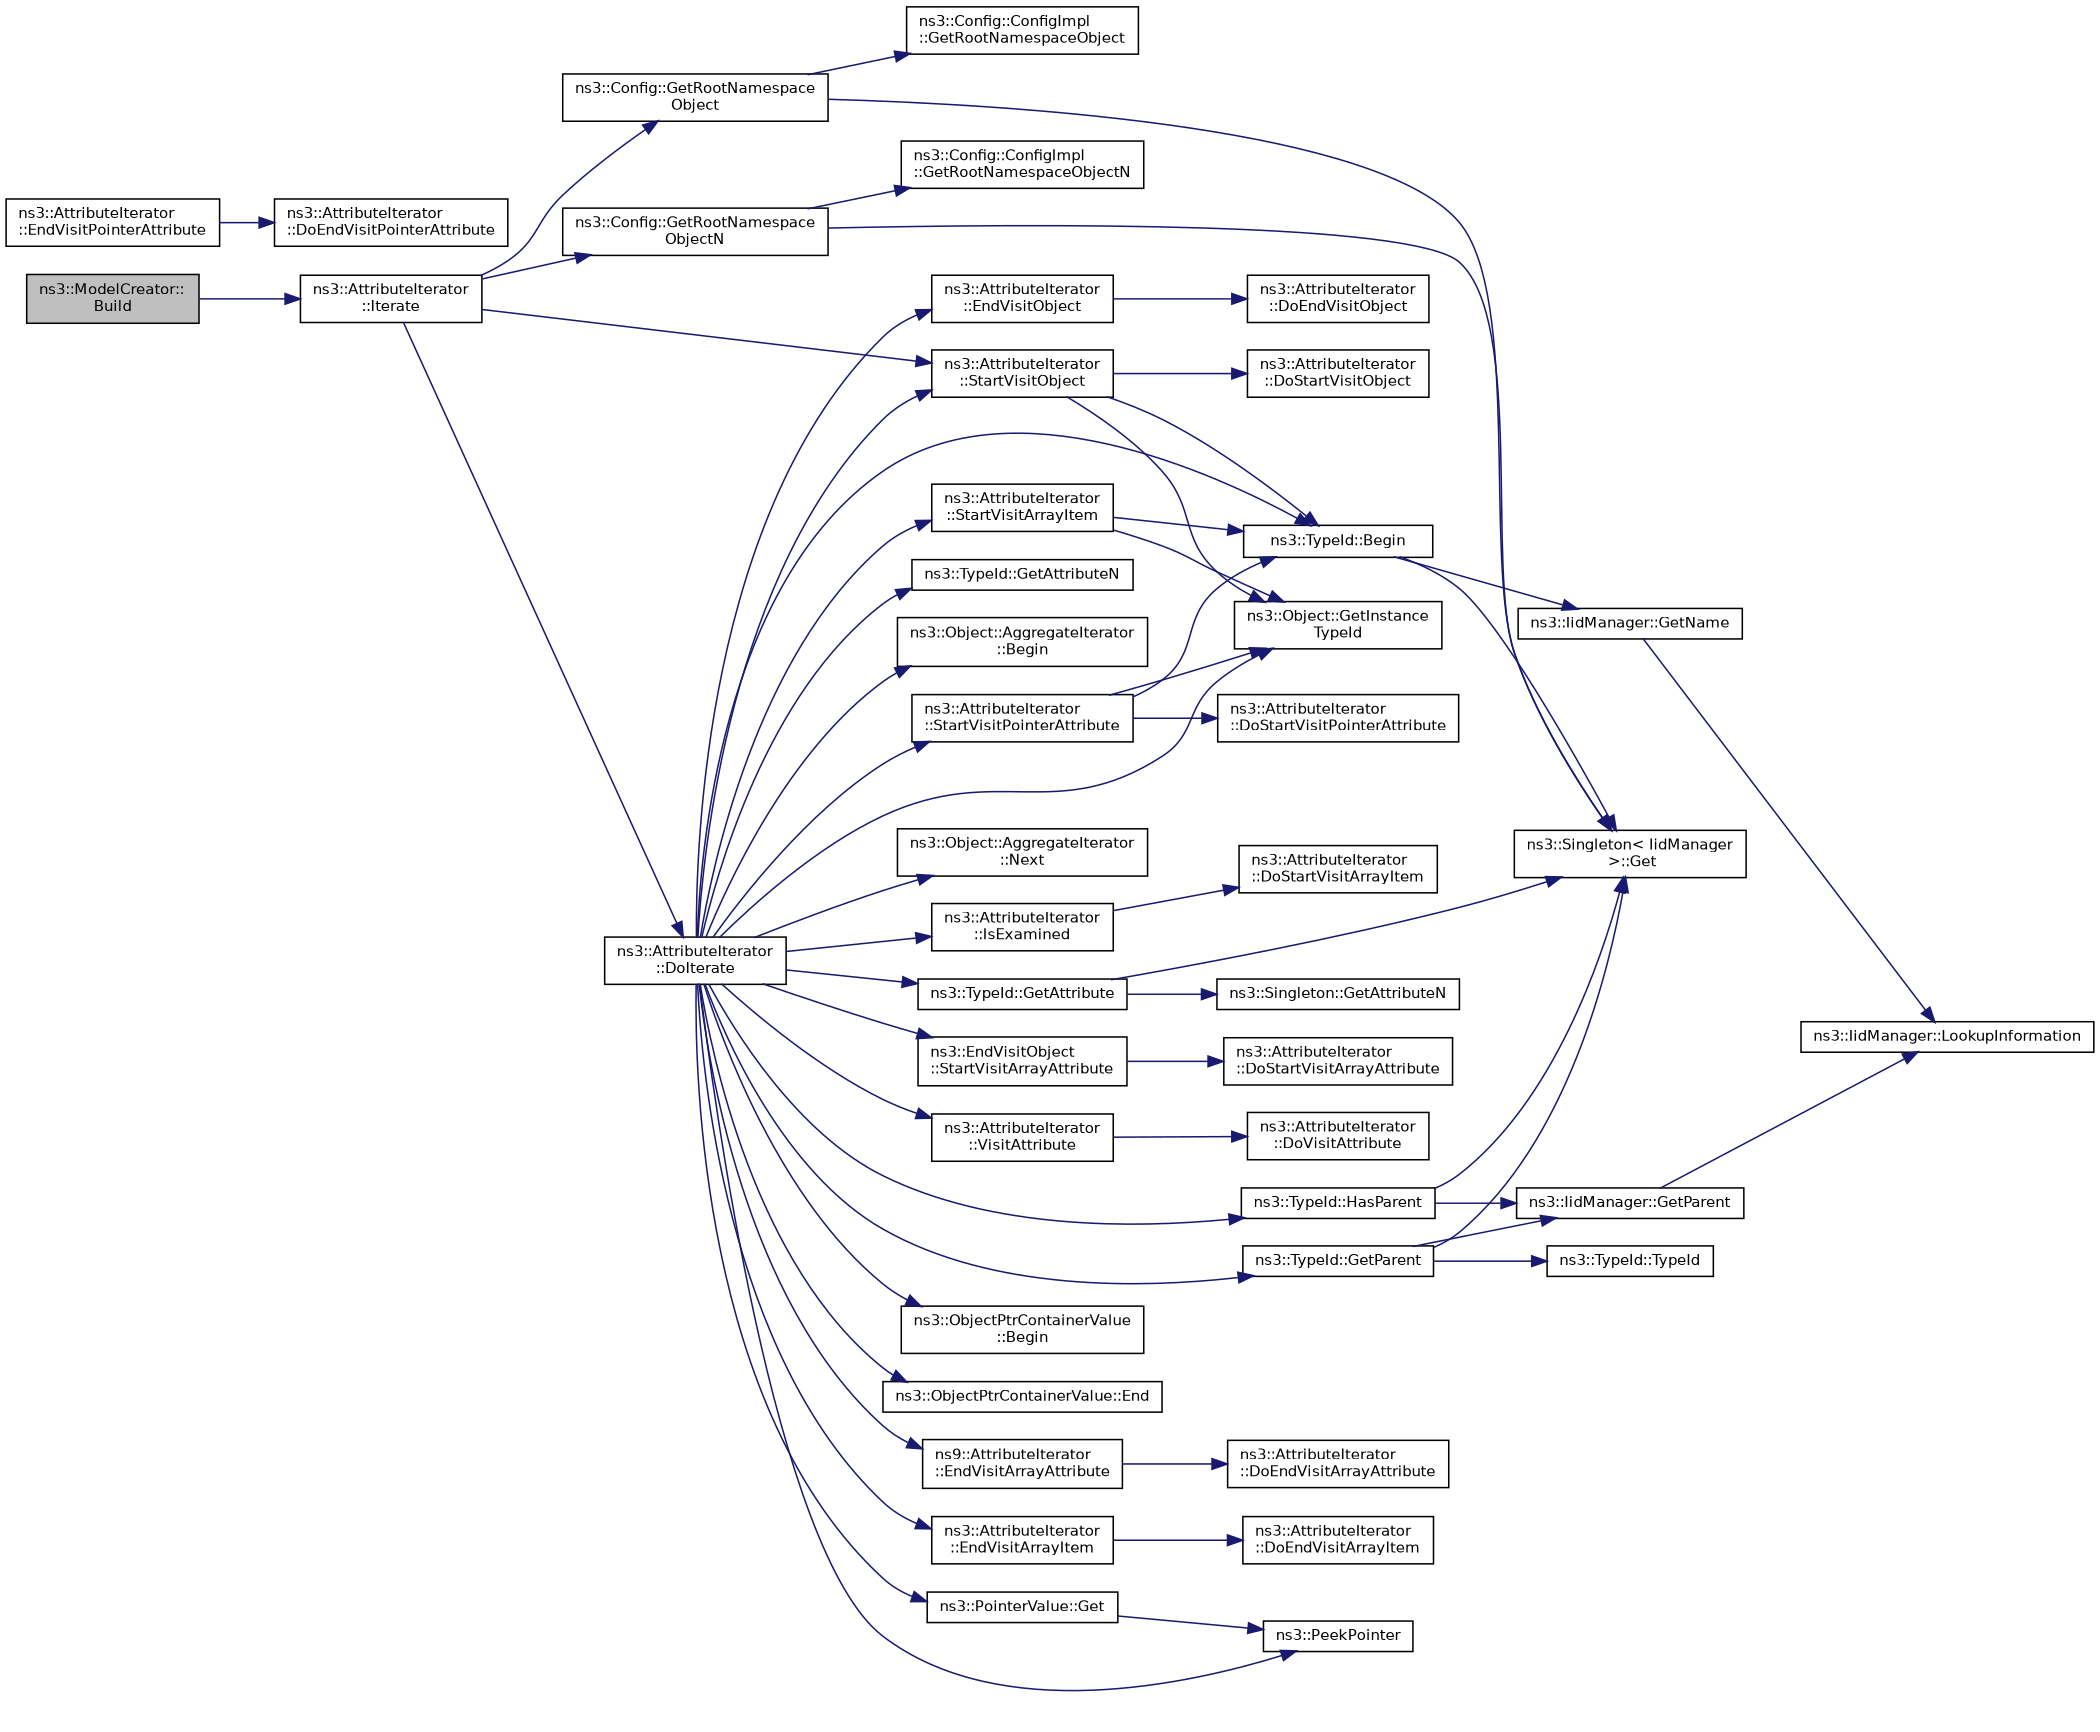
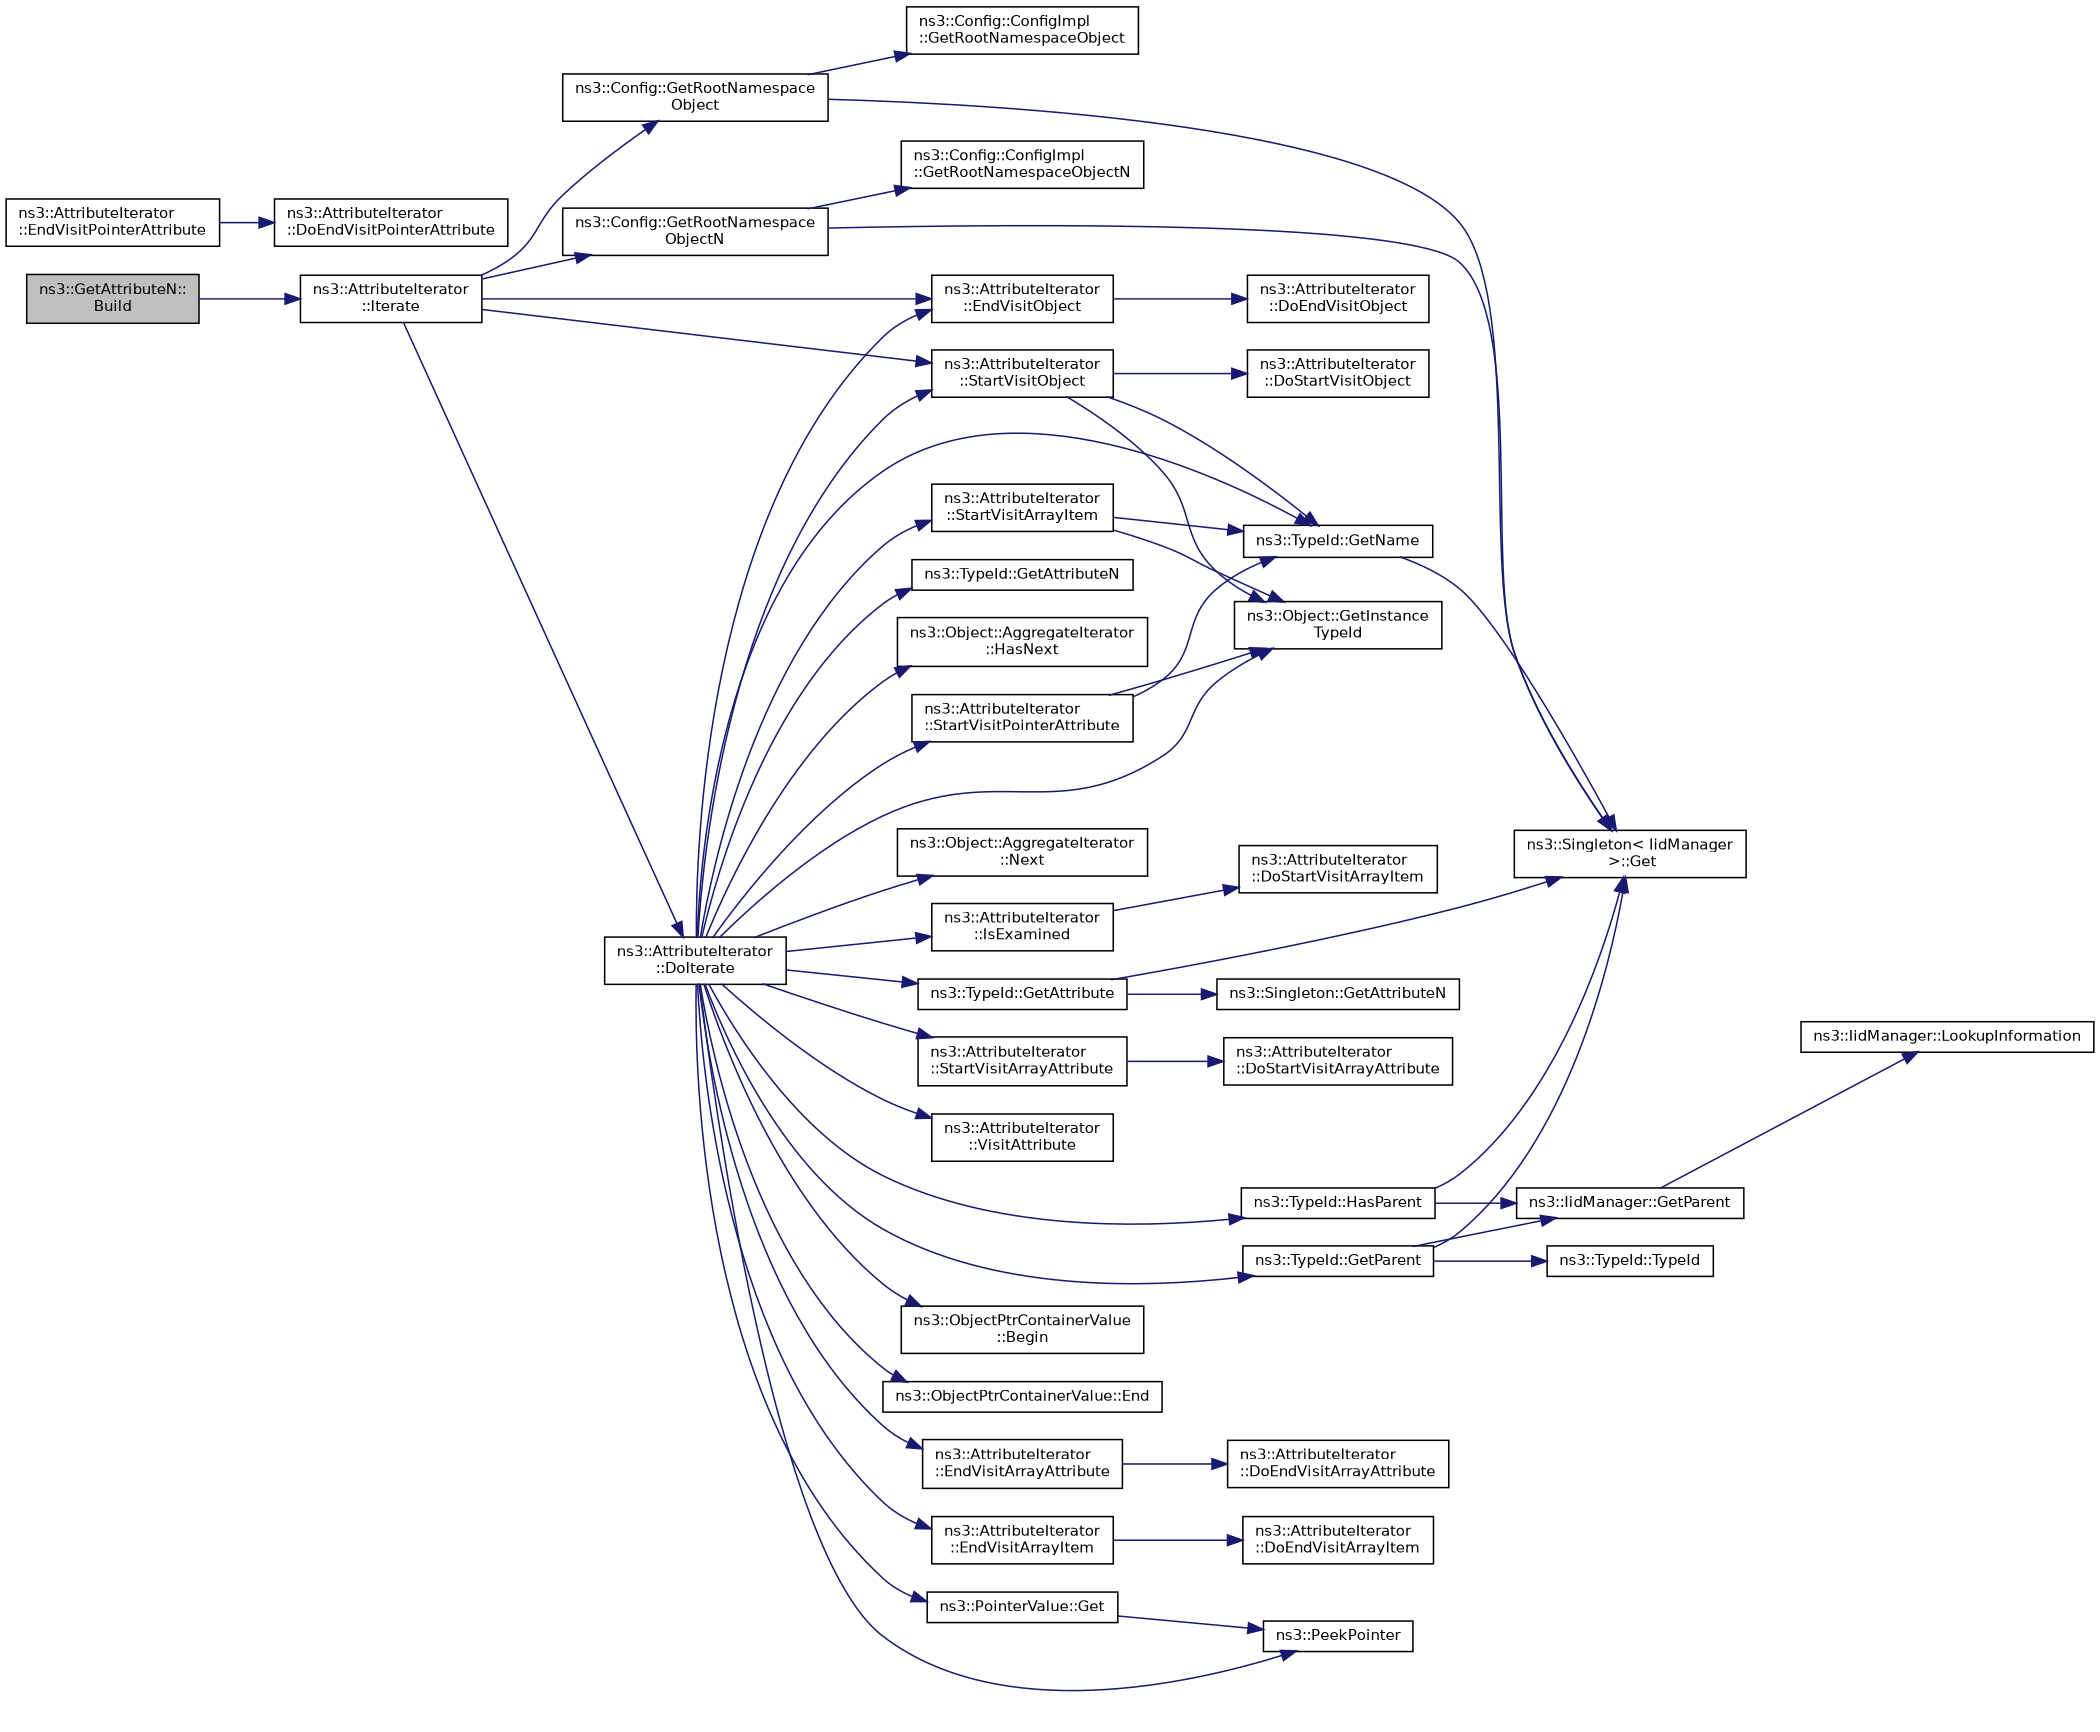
node "ns3::ModelCreator:: Build": label "ns3::ModelCreator:: Build" -> "ns3::GetAttributeN:: Build"
edge "ns3::AttributeIterator ::Iterate" -> "ns3::AttributeIterator ::EndVisitObject": added
node "ns3::TypeId::Begin": label "ns3::TypeId::Begin" -> "ns3::TypeId::GetName"
node "ns3::IidManager::GetName": removed
node "ns3::Object::AggregateIterator ::Begin": label "ns3::Object::AggregateIterator ::Begin" -> "ns3::Object::AggregateIterator ::HasNext"
node "ns3::AttributeIterator ::DoStartVisitPointerAttribute": removed
node "ns3::EndVisitObject ::StartVisitArrayAttribute": label "ns3::EndVisitObject ::StartVisitArrayAttribute" -> "ns3::AttributeIterator ::StartVisitArrayAttribute"
node "ns3::AttributeIterator ::DoVisitAttribute": removed
node "ns9::AttributeIterator ::EndVisitArrayAttribute": label "ns9::AttributeIterator ::EndVisitArrayAttribute" -> "ns3::AttributeIterator ::EndVisitArrayAttribute"
